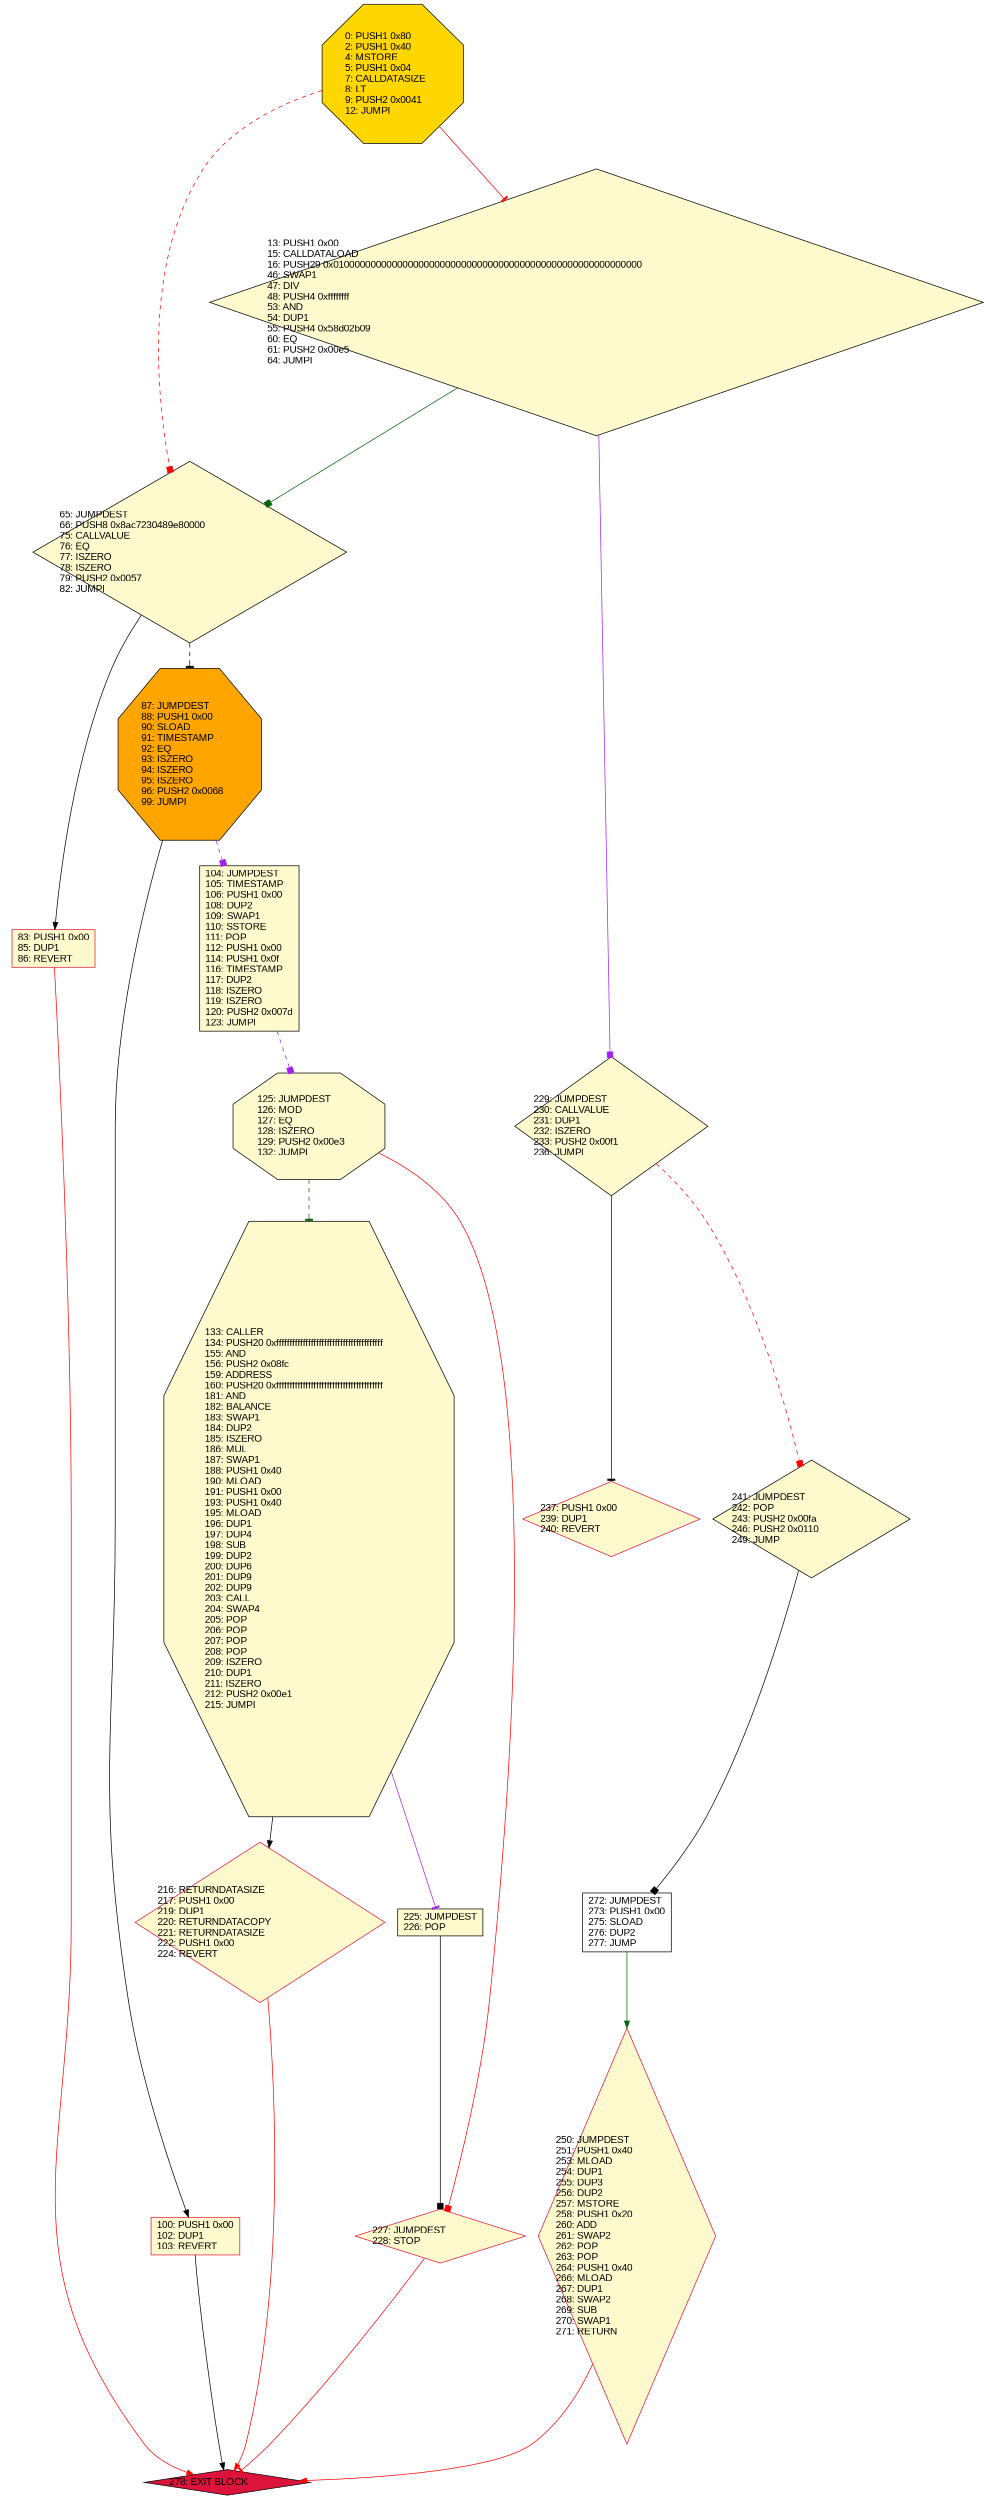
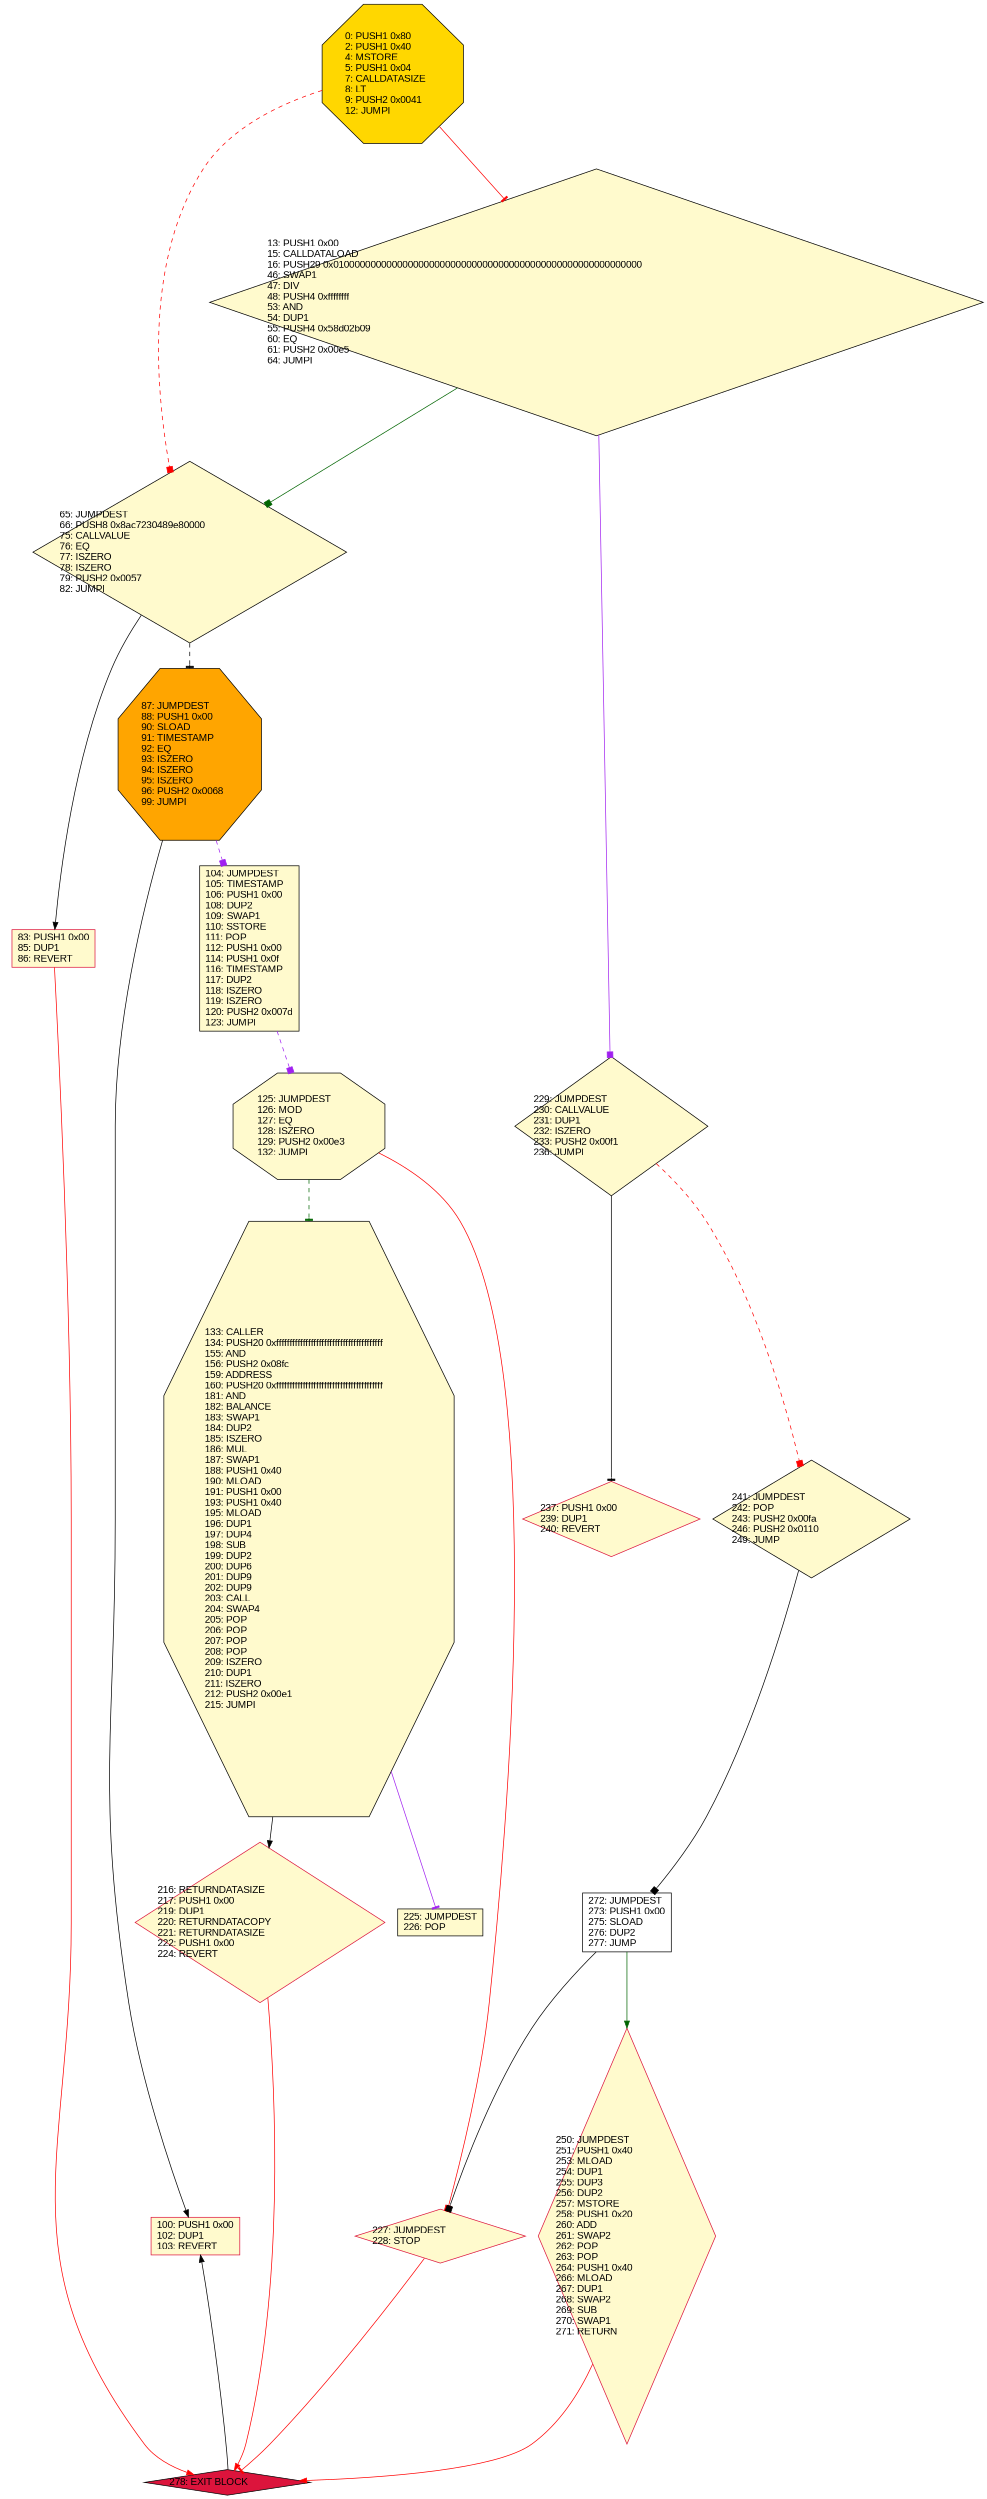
edge "225: JUMPDEST 226: POP" -> "227: JUMPDEST 228: STOP": now "272: JUMPDEST 273: PUSH1 0x00 275: SLOAD 276: DUP2 277: JUMP" -> "227: JUMPDEST 228: STOP"
edge "100: PUSH1 0x00 102: DUP1 103: REVERT" -> "278: EXIT BLOCK": reversed
